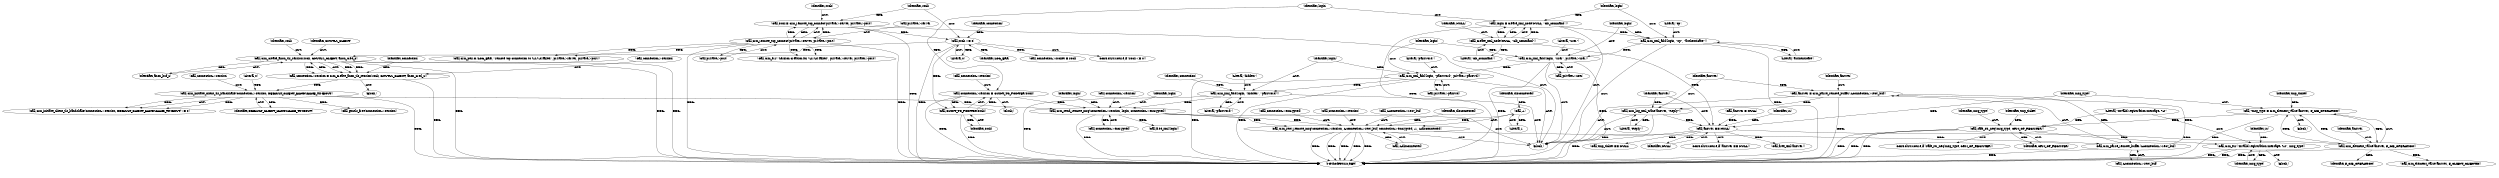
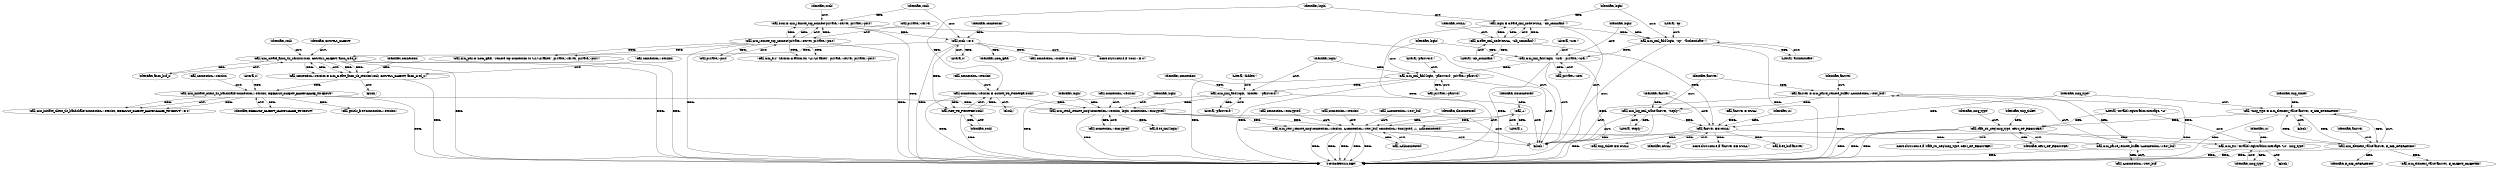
edge "(Identifier,LOG_ERR)" -> "(Call,sock <= 0)": reversed
node "(Call,GUINT_TO_POINTER(sock))": label "(Call,GUINT_TO_POINTER(sock))" -> "(Call,RET_TO_POINTER(sock))"
edge "(Call,answer == NULL)" -> "(ControlStructure,if (answer == NULL))": label "AST: " -> "DDG: "
node "(Call,free_xml(answer))": label "(Call,free_xml(answer))" -> "(Call,free_buf(answer))"
